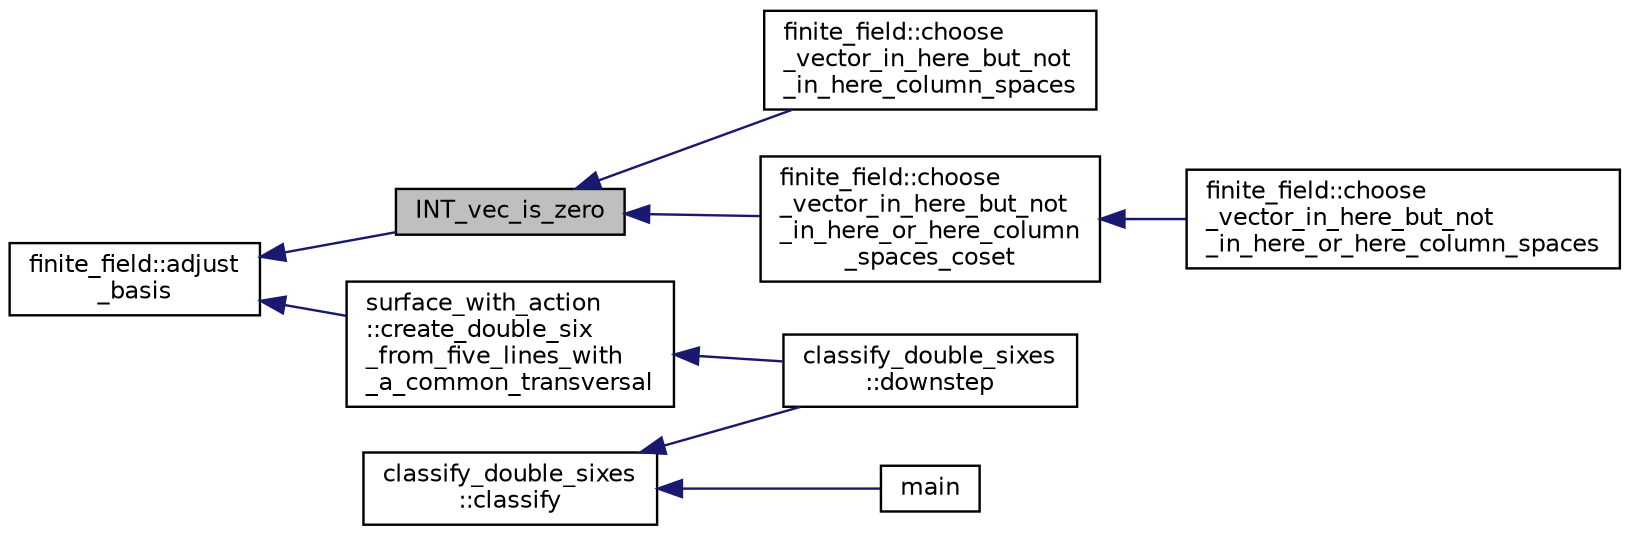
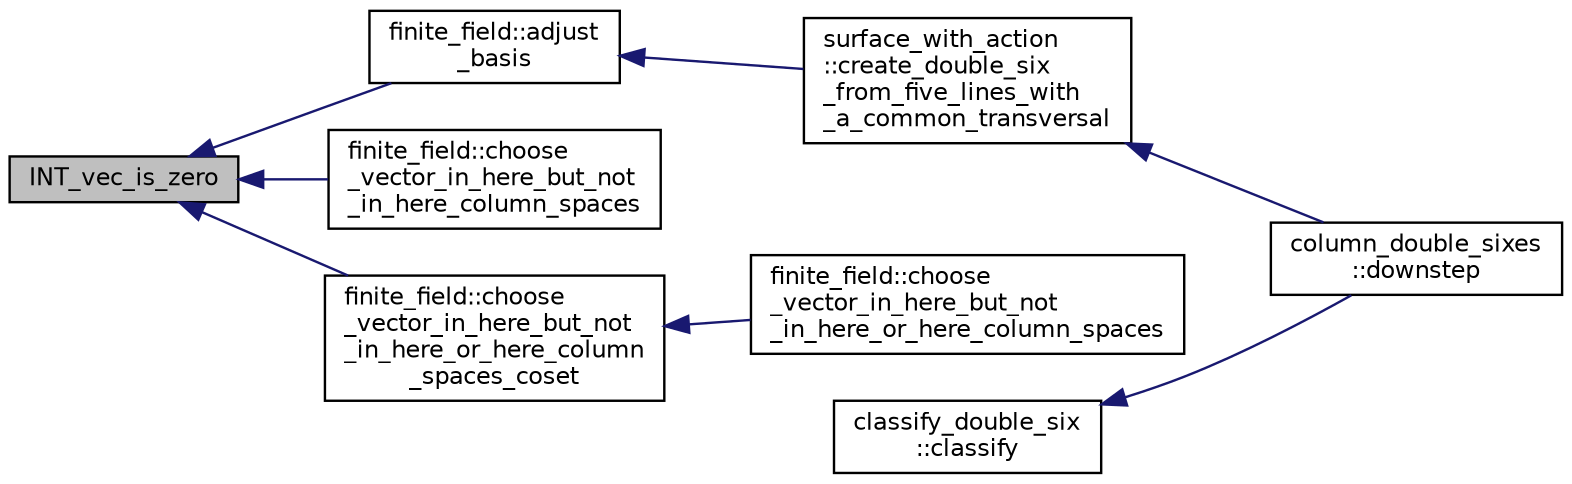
edge "INT_vec_is_zero" -> "finite_field::adjust _basis": reversed
node "classify_double_sixes ::downstep": label "classify_double_sixes ::downstep" -> "column_double_sixes ::downstep"
node "classify_double_sixes ::classify": label "classify_double_sixes ::classify" -> "classify_double_six ::classify"
node "main": removed
